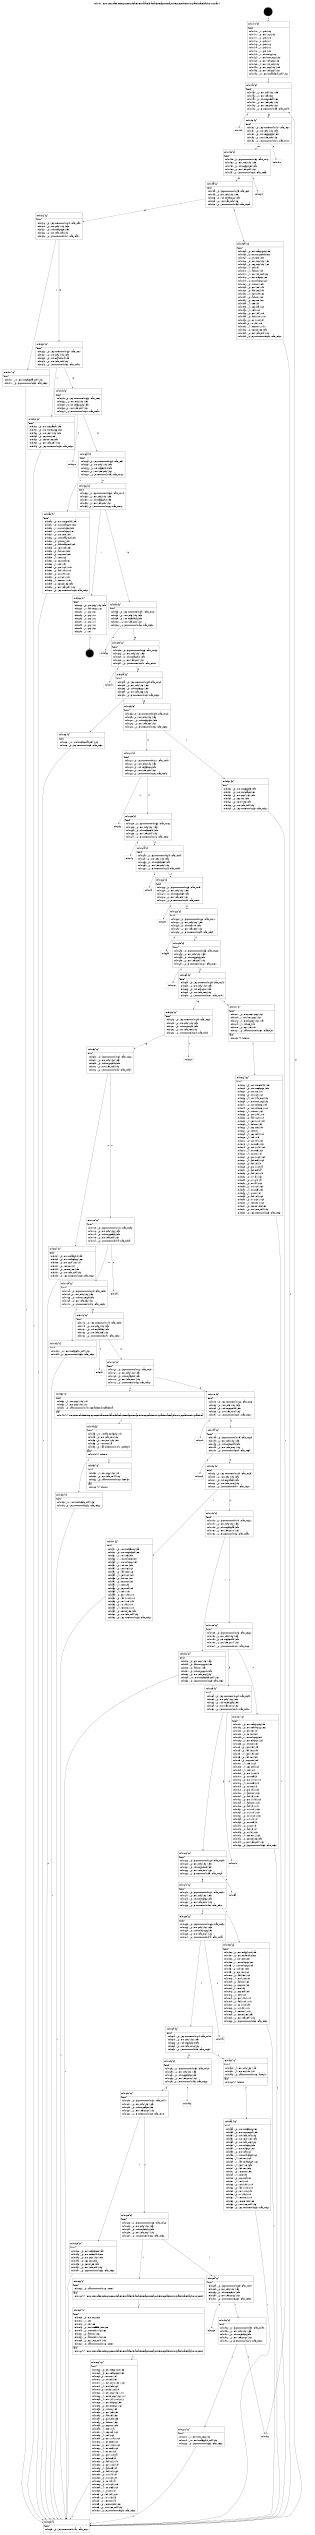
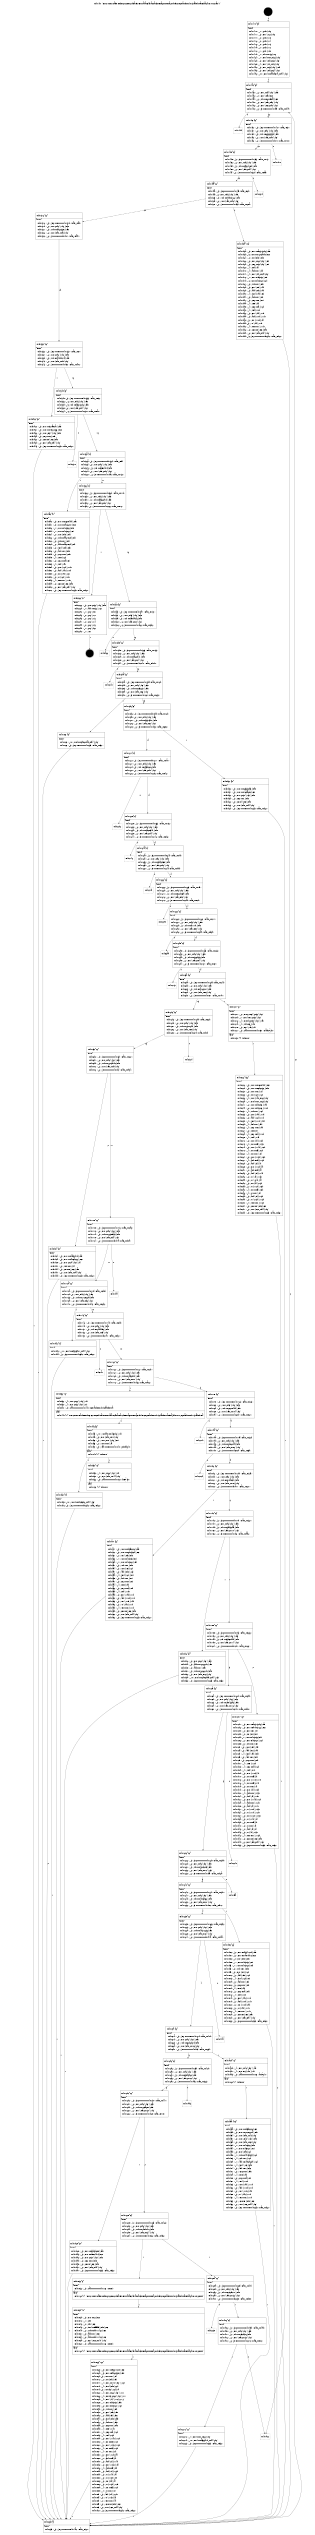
node "0x401f07 [15]": removed
